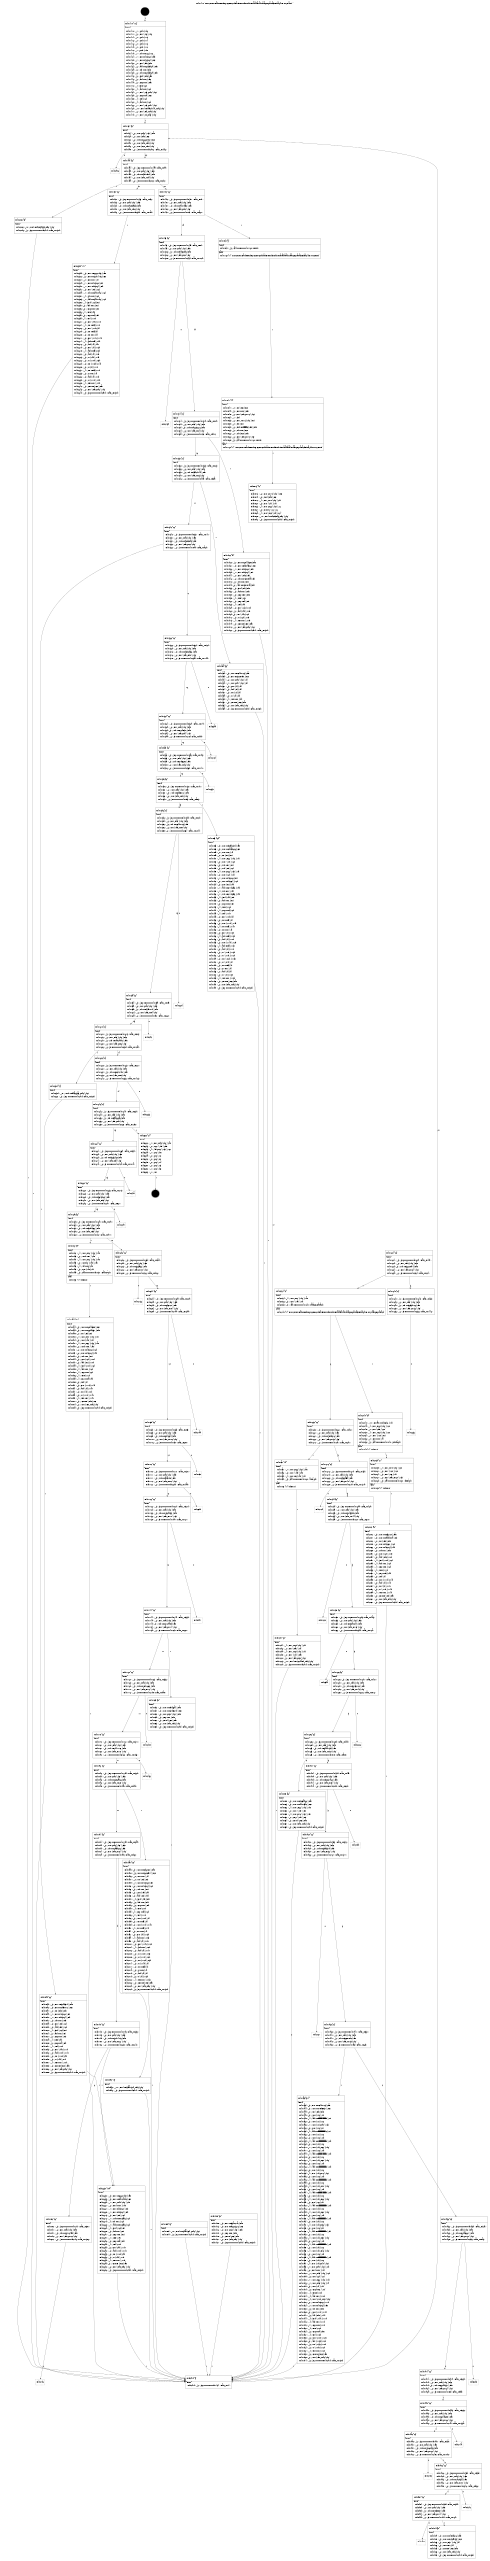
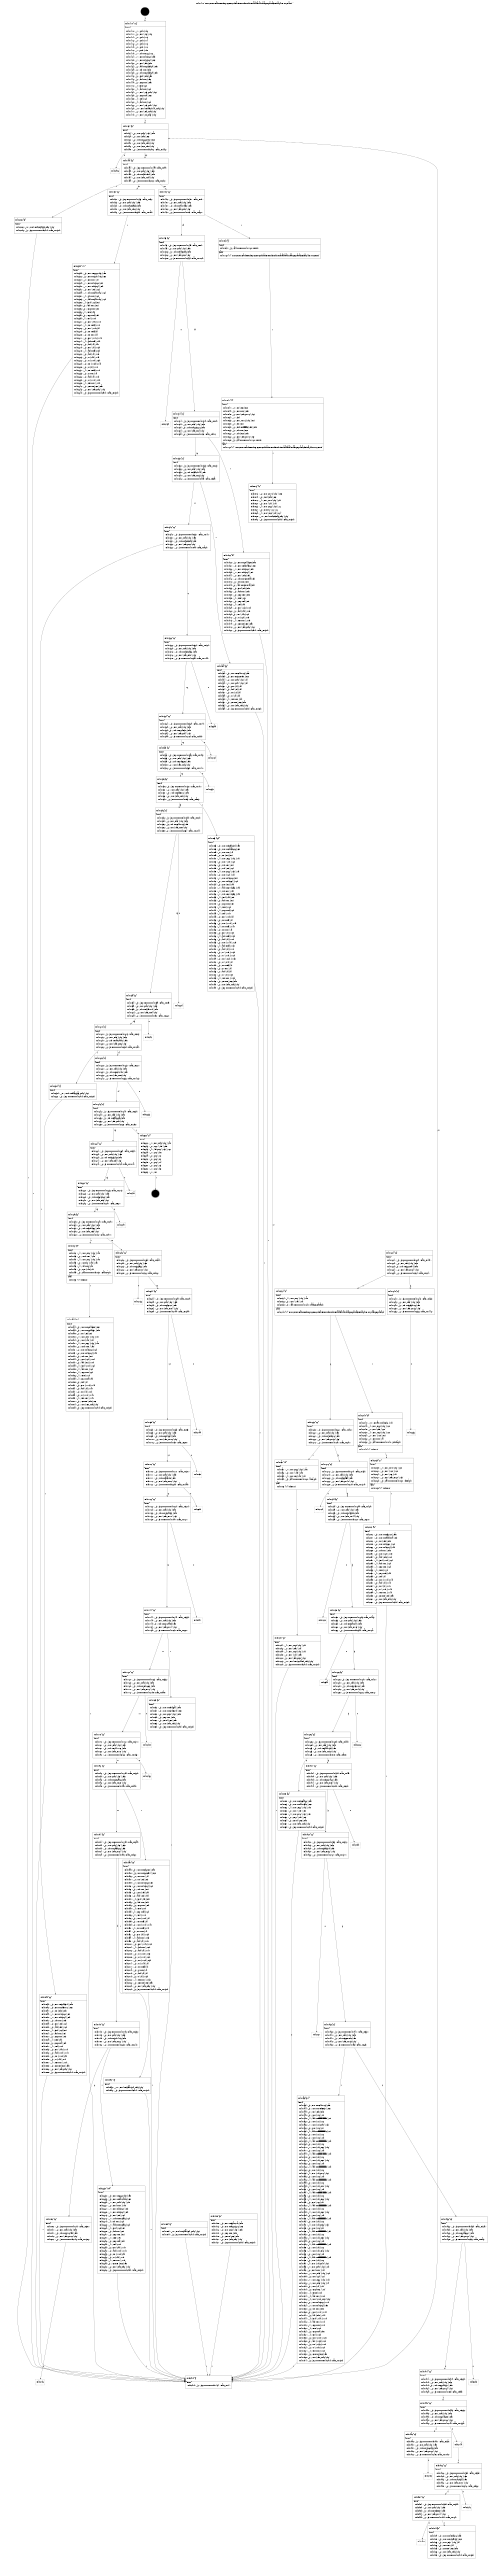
edge "0x401e9d [86]" -> "0x402650 [109]": now "0x401e9d [86]" -> "0x40291f [5]"
edge "0x4019ac [28]" -> "0x4019c8 [28]": now "0x40274a" -> "0x4019c8 [28]"
